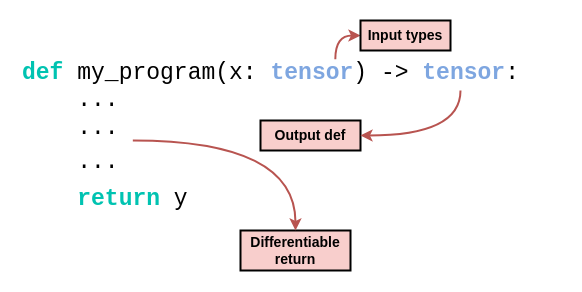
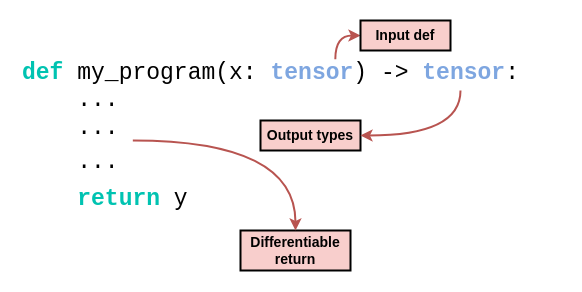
node "Input types": label "Input types" -> "Input def"
node "Output def": label "Output def" -> "Output types"
